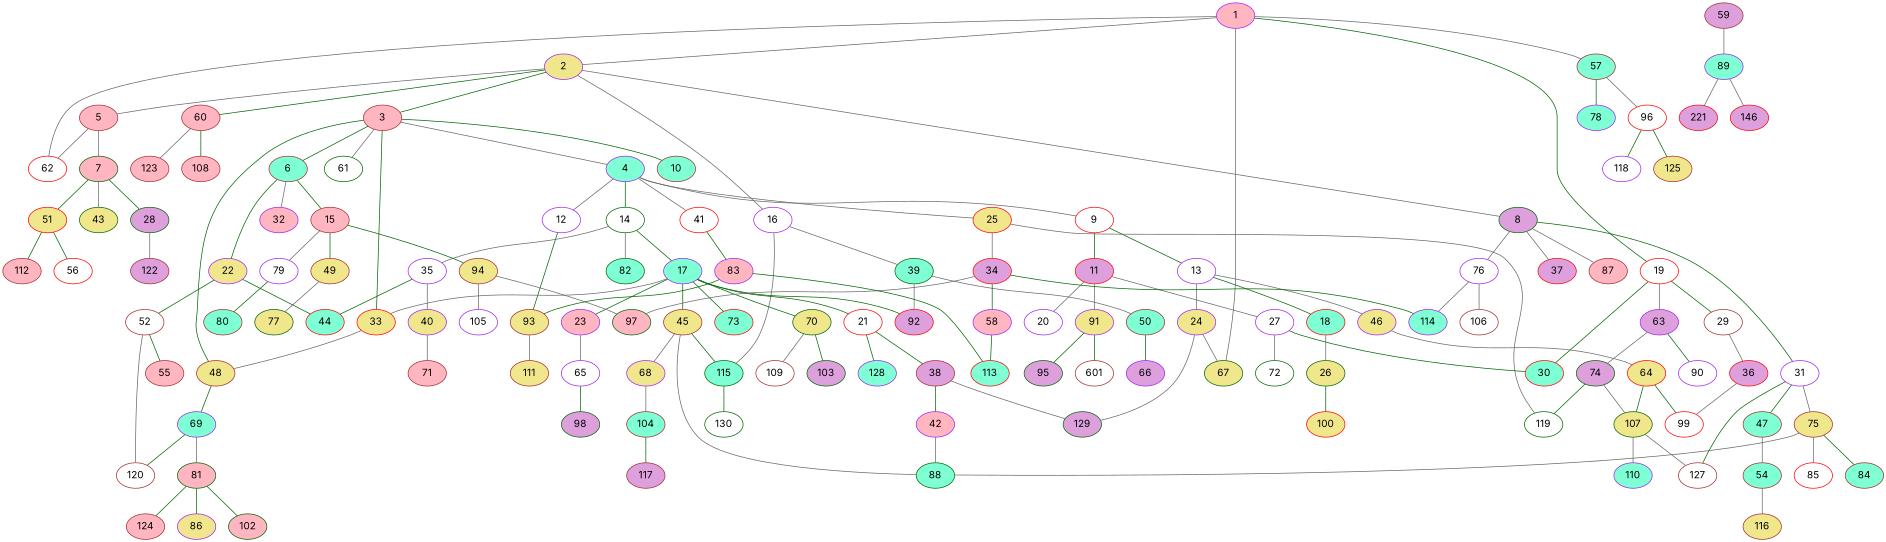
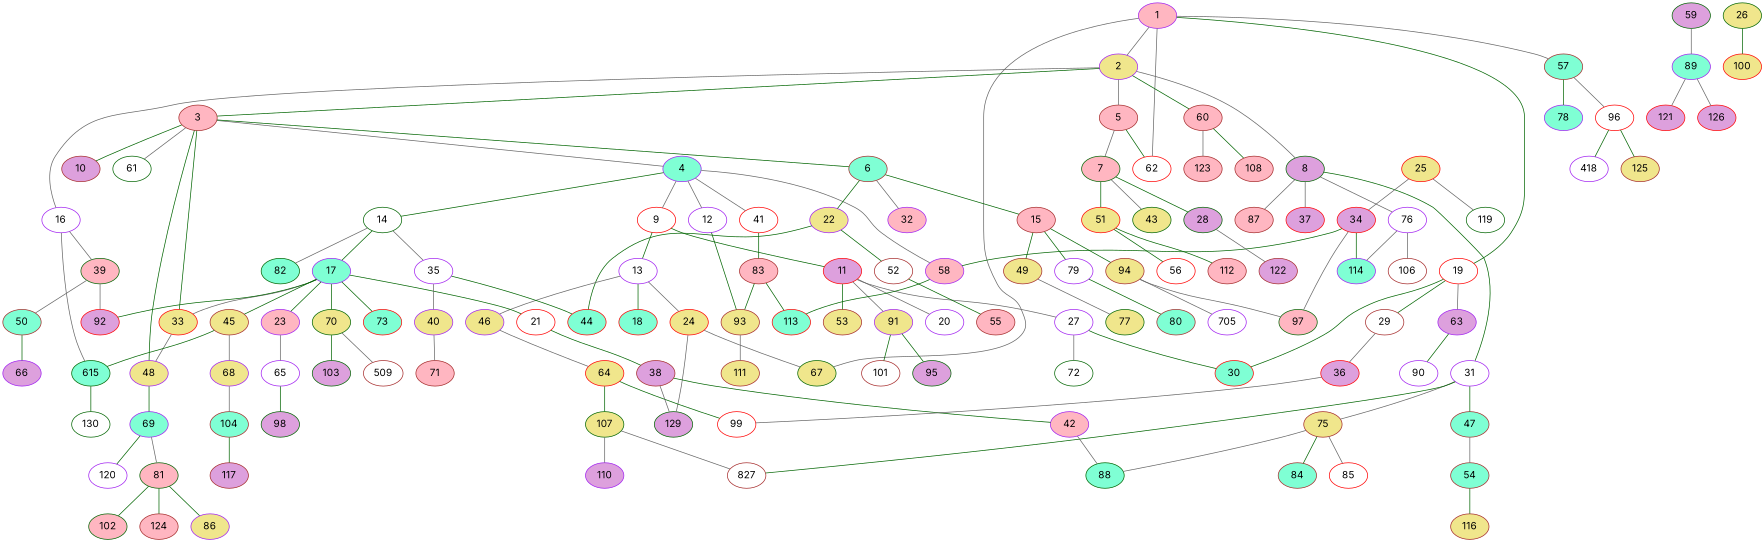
node "59": color brown -> darkgreen
node "221": label "221" -> "121"
node "146": label "146" -> "126"
edge "5" -- "62": color gray40 -> darkgreen
node "10": fillcolor aquamarine -> plum
node "118": label "118" -> "418"
edge "4" -- "25": now "4" -- "58"
edge "15" -- "79": color gray40 -> darkgreen
node "83": color purple -> brown
node "39": fillcolor aquamarine -> lightpink
node "105": label "105" -> "705"
node "53": added
node "24": color purple -> red
edge "18" -- "26": removed
node "48": color brown -> purple
node "115": label "115" -> "615"
node "109": label "109" -> "509"
node "128": removed
node "601": label "601" -> "101"
node "74": removed
edge "52" -- "120": removed
edge "45" -- "88": removed
node "120": color brown -> purple
node "110": fillcolor aquamarine -> plum
node "127": label "127" -> "827"
edge "54" -- "116": color gray40 -> darkgreen
